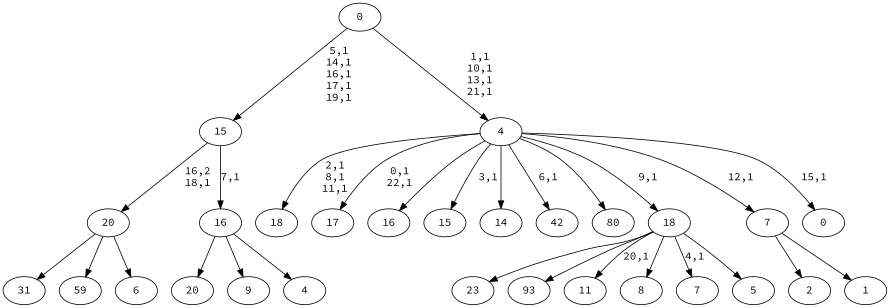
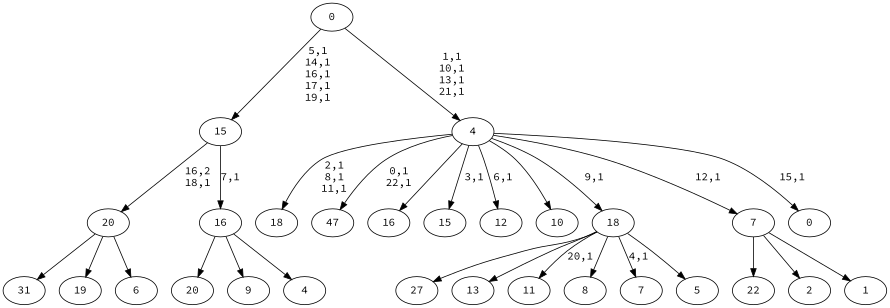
node "17": label "17" -> "47"
node "14": removed
node "42": label "42" -> "12"
node "80": label "80" -> "10"
node "59": label "59" -> "19"
node "23": label "23" -> "27"
node "93": label "93" -> "13"
node "22": added
